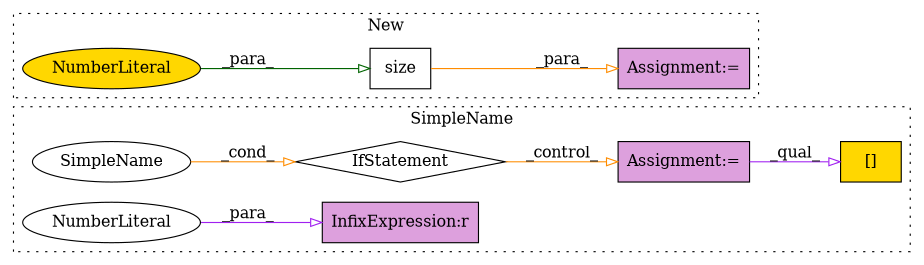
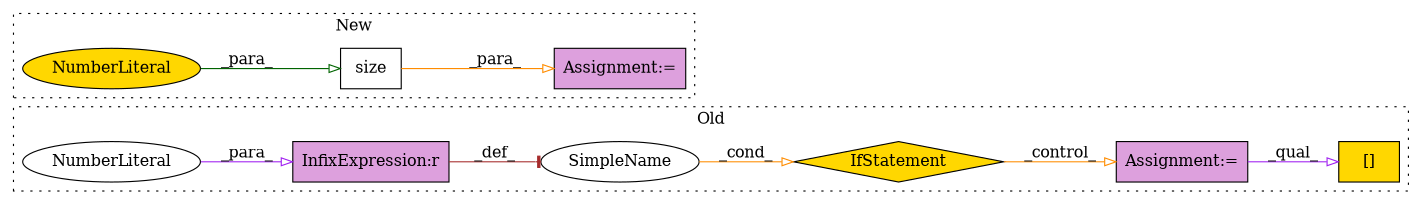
cluster "SimpleName": label "SimpleName" -> "Old"
node "IfStatement": fillcolor white -> gold
edge "InfixExpression:r" -> "SimpleName": added, label "_def_"
